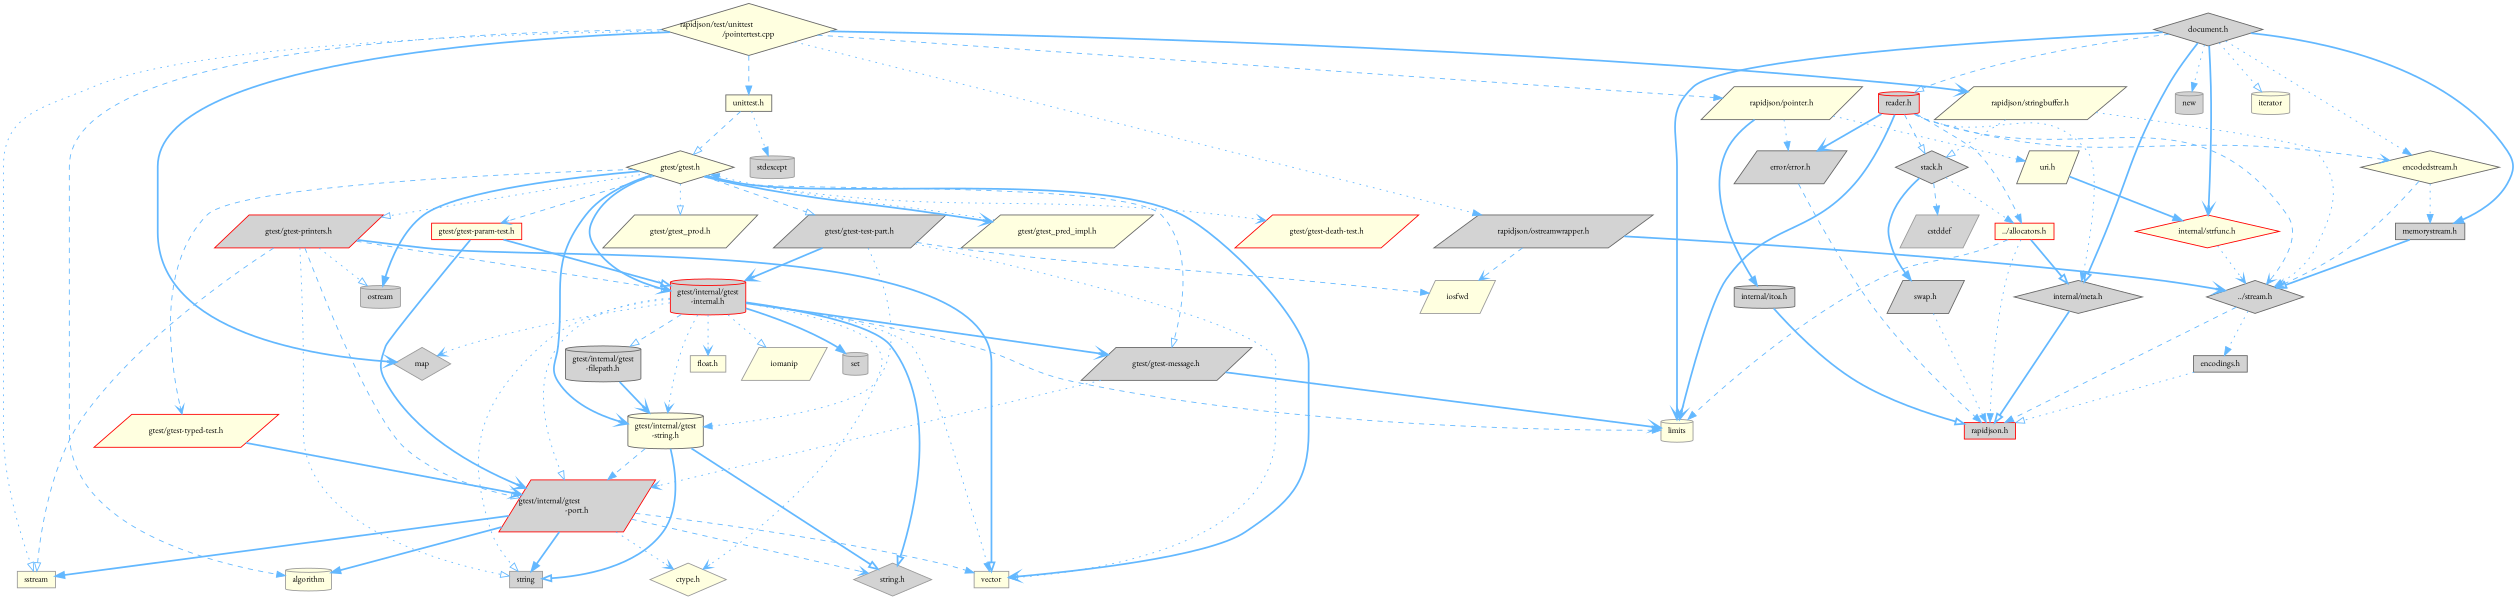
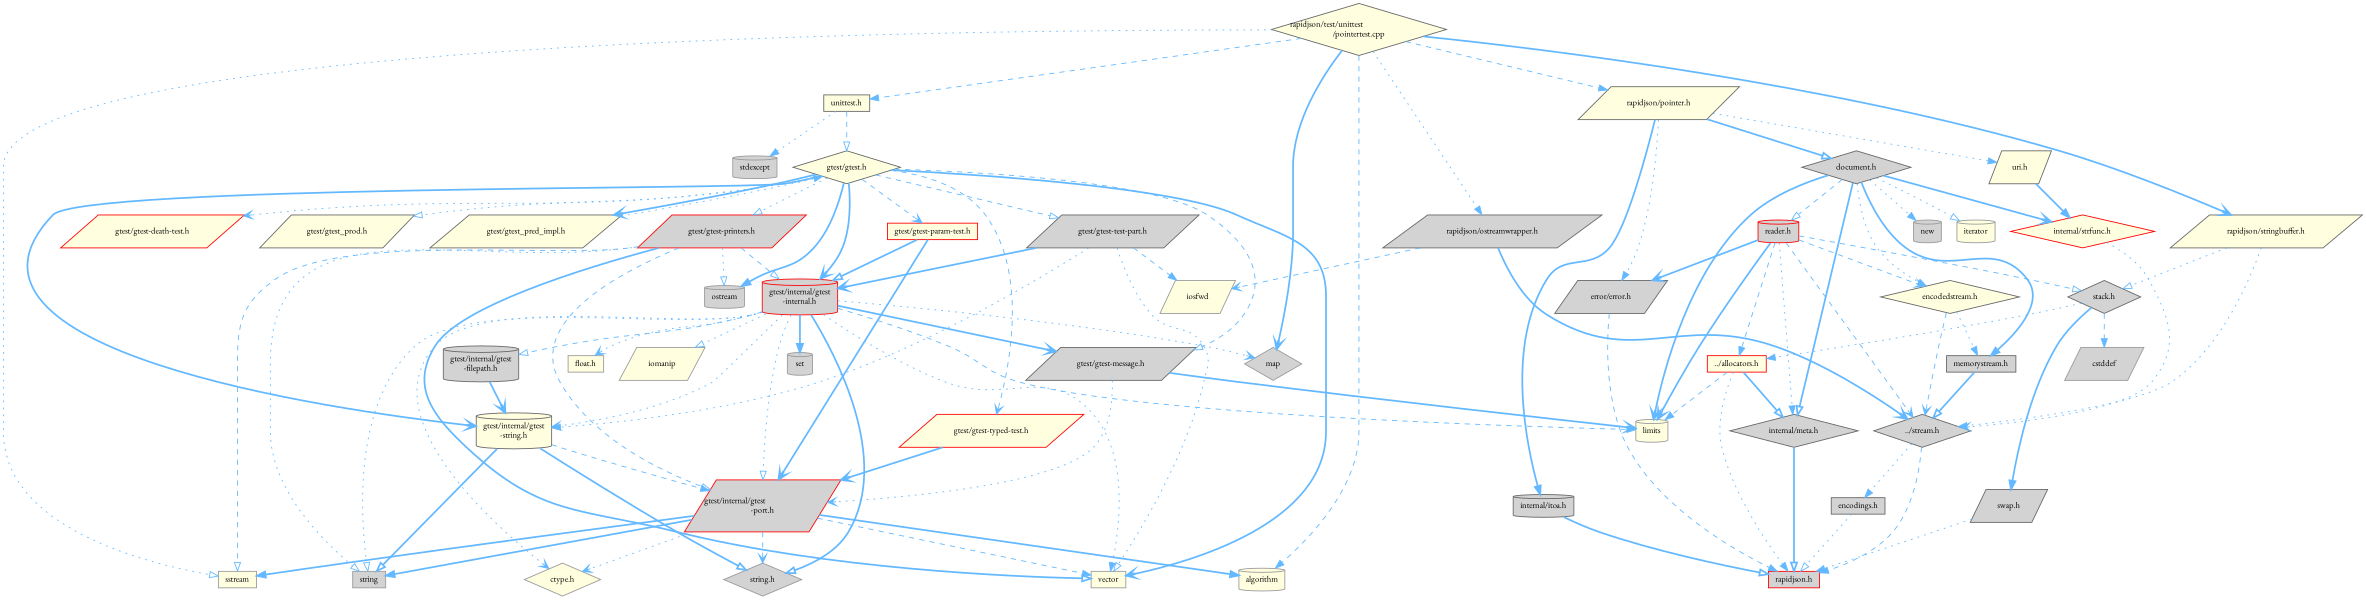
edge "rapidjson/pointer.h" -> "document.h": added
